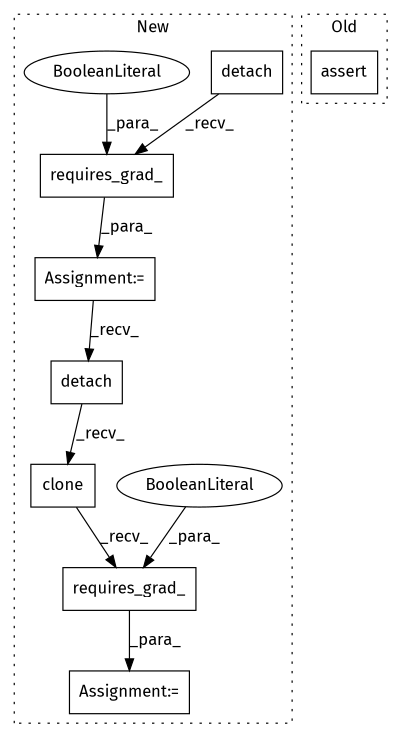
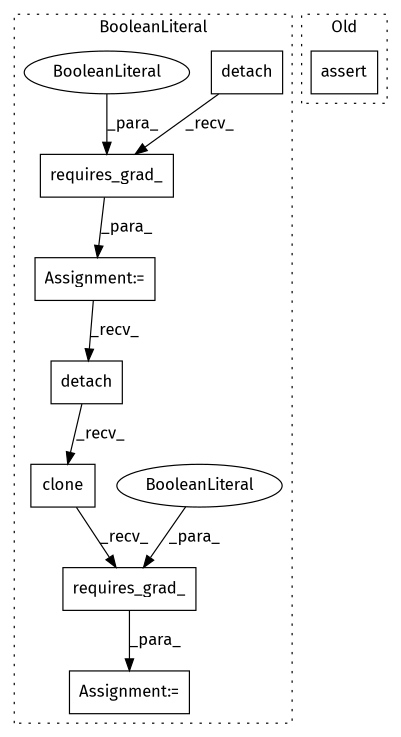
cluster "New": label "New" -> "BooleanLiteral"
